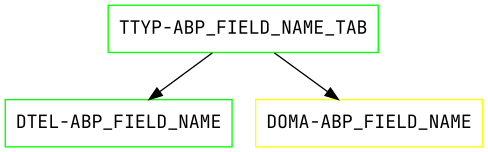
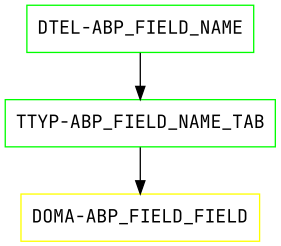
edge "TTYP-ABP_FIELD_NAME_TAB" -> "DTEL-ABP_FIELD_NAME": reversed
node "DOMA-ABP_FIELD_NAME": label "DOMA-ABP_FIELD_NAME" -> "DOMA-ABP_FIELD_FIELD"
